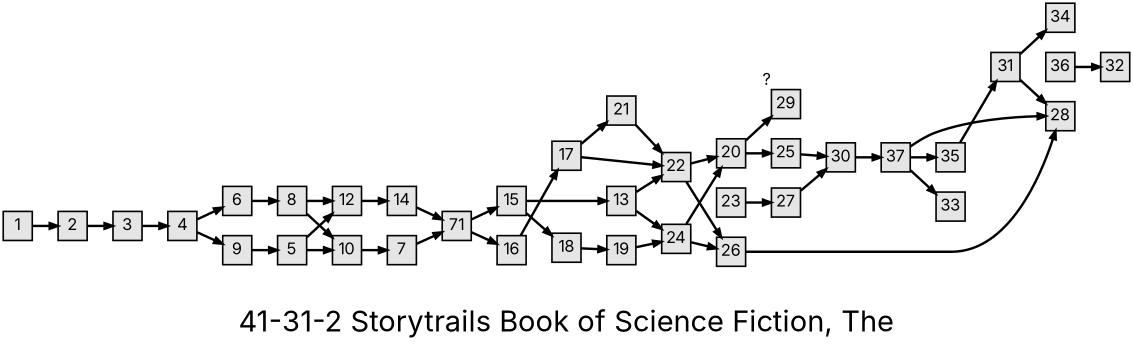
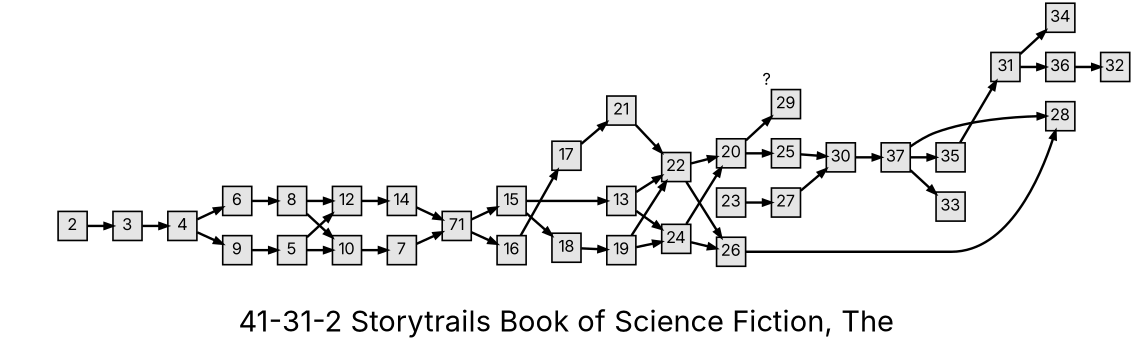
edge "31" -> "28": now "31" -> "36"
edge "17" -> "22": now "19" -> "22"
node "1": removed
